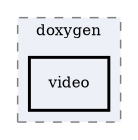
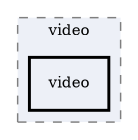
cluster "doxygen": label "doxygen" -> "video"
